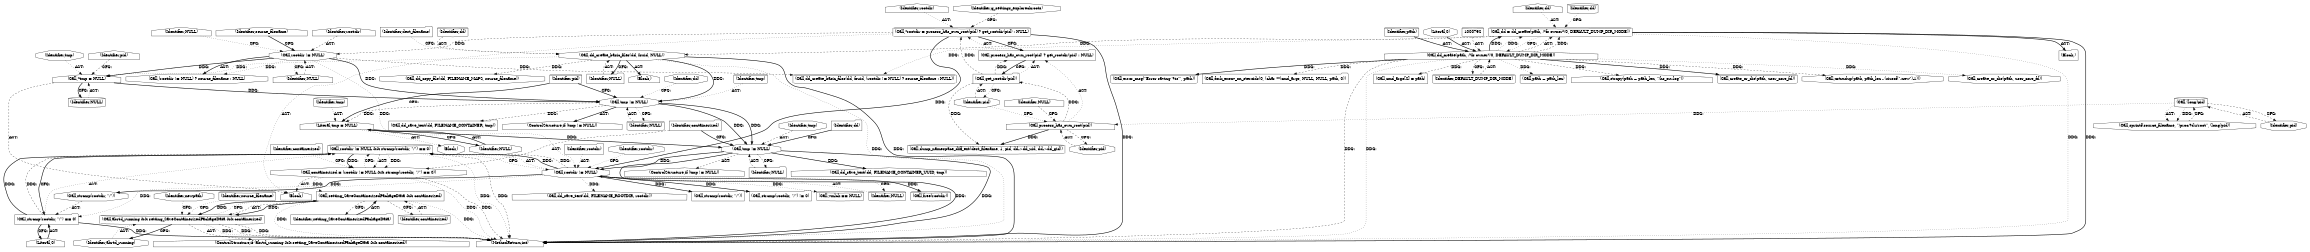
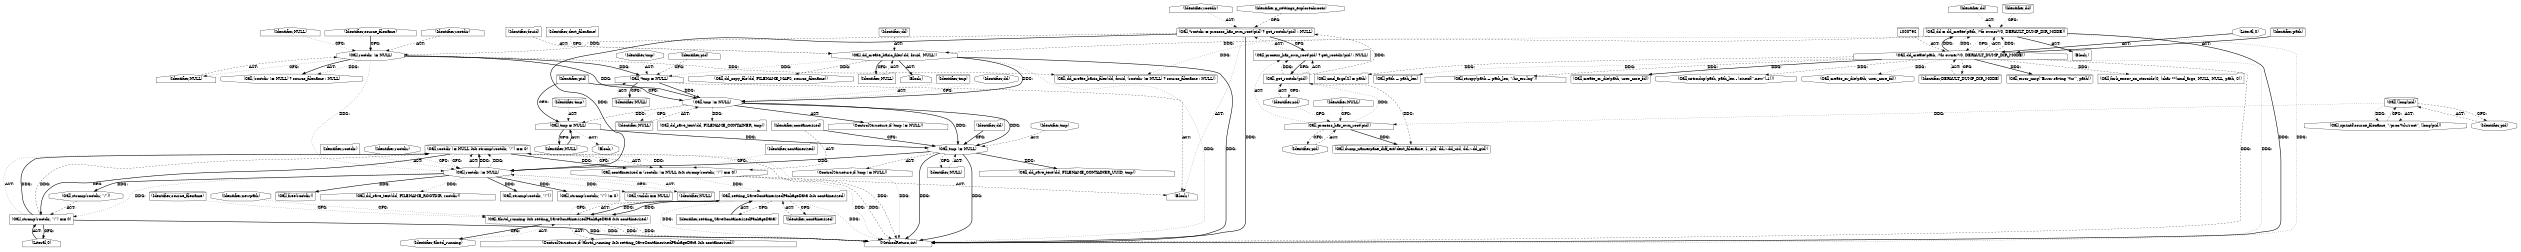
node "(Identifier,fsuid)": added
edge "(Call,process_has_own_root(pid))" -> "(Call,get_rootdir(pid))": style dashed -> dotted
node "(Literal,tmp = NULL)": label "(Literal,tmp = NULL)" -> "(Call,tmp = NULL)"
